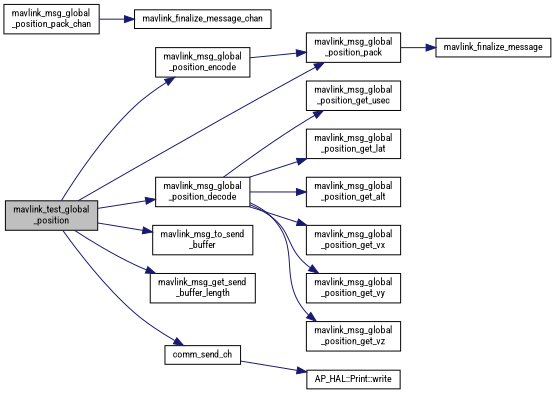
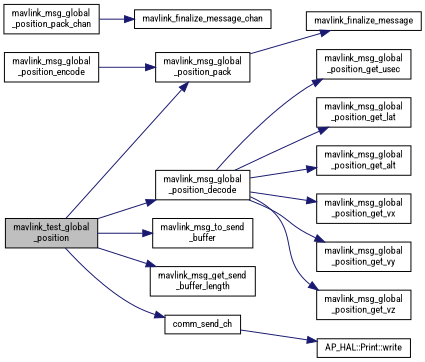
edge "mavlink_test_global _position" -> "mavlink_msg_global _position_encode": removed
